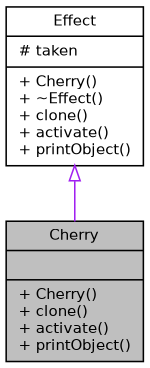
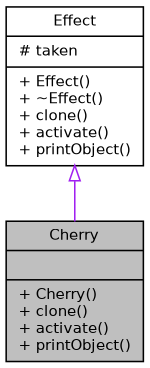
node "Effect": text "+ Cherry()" -> "+ Effect()"
